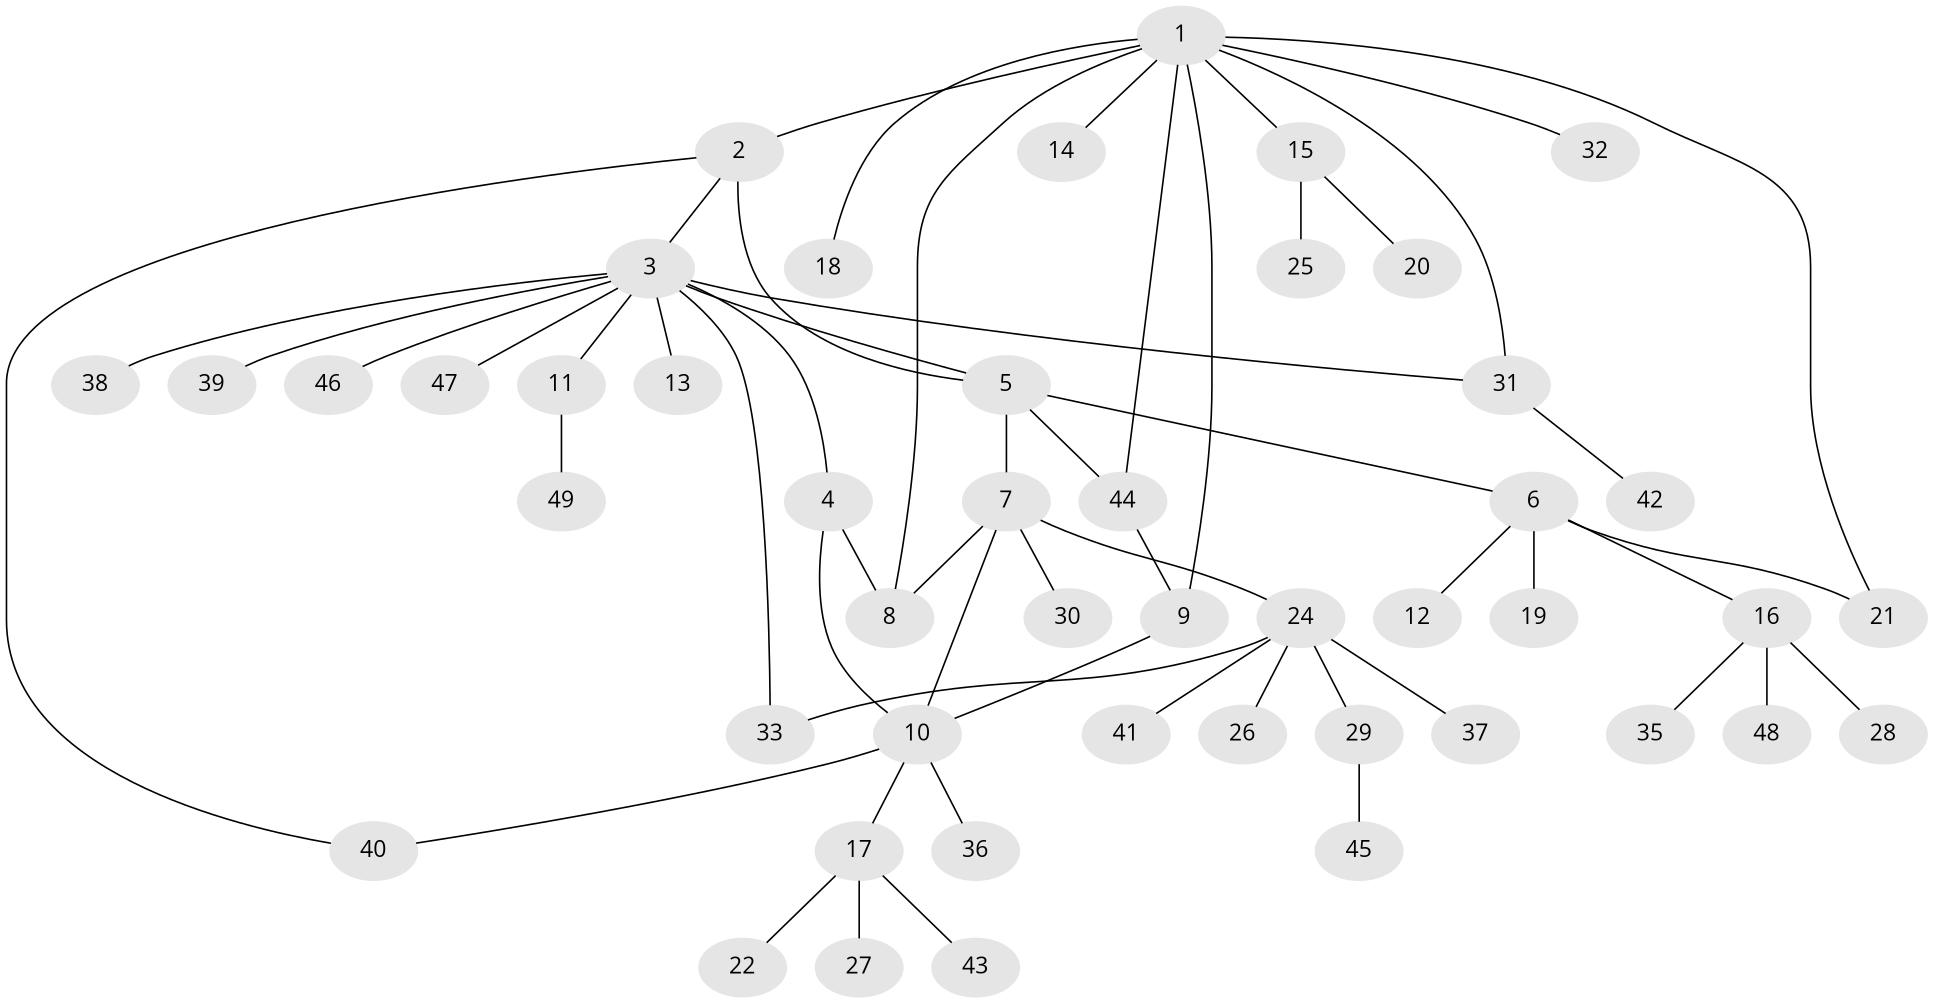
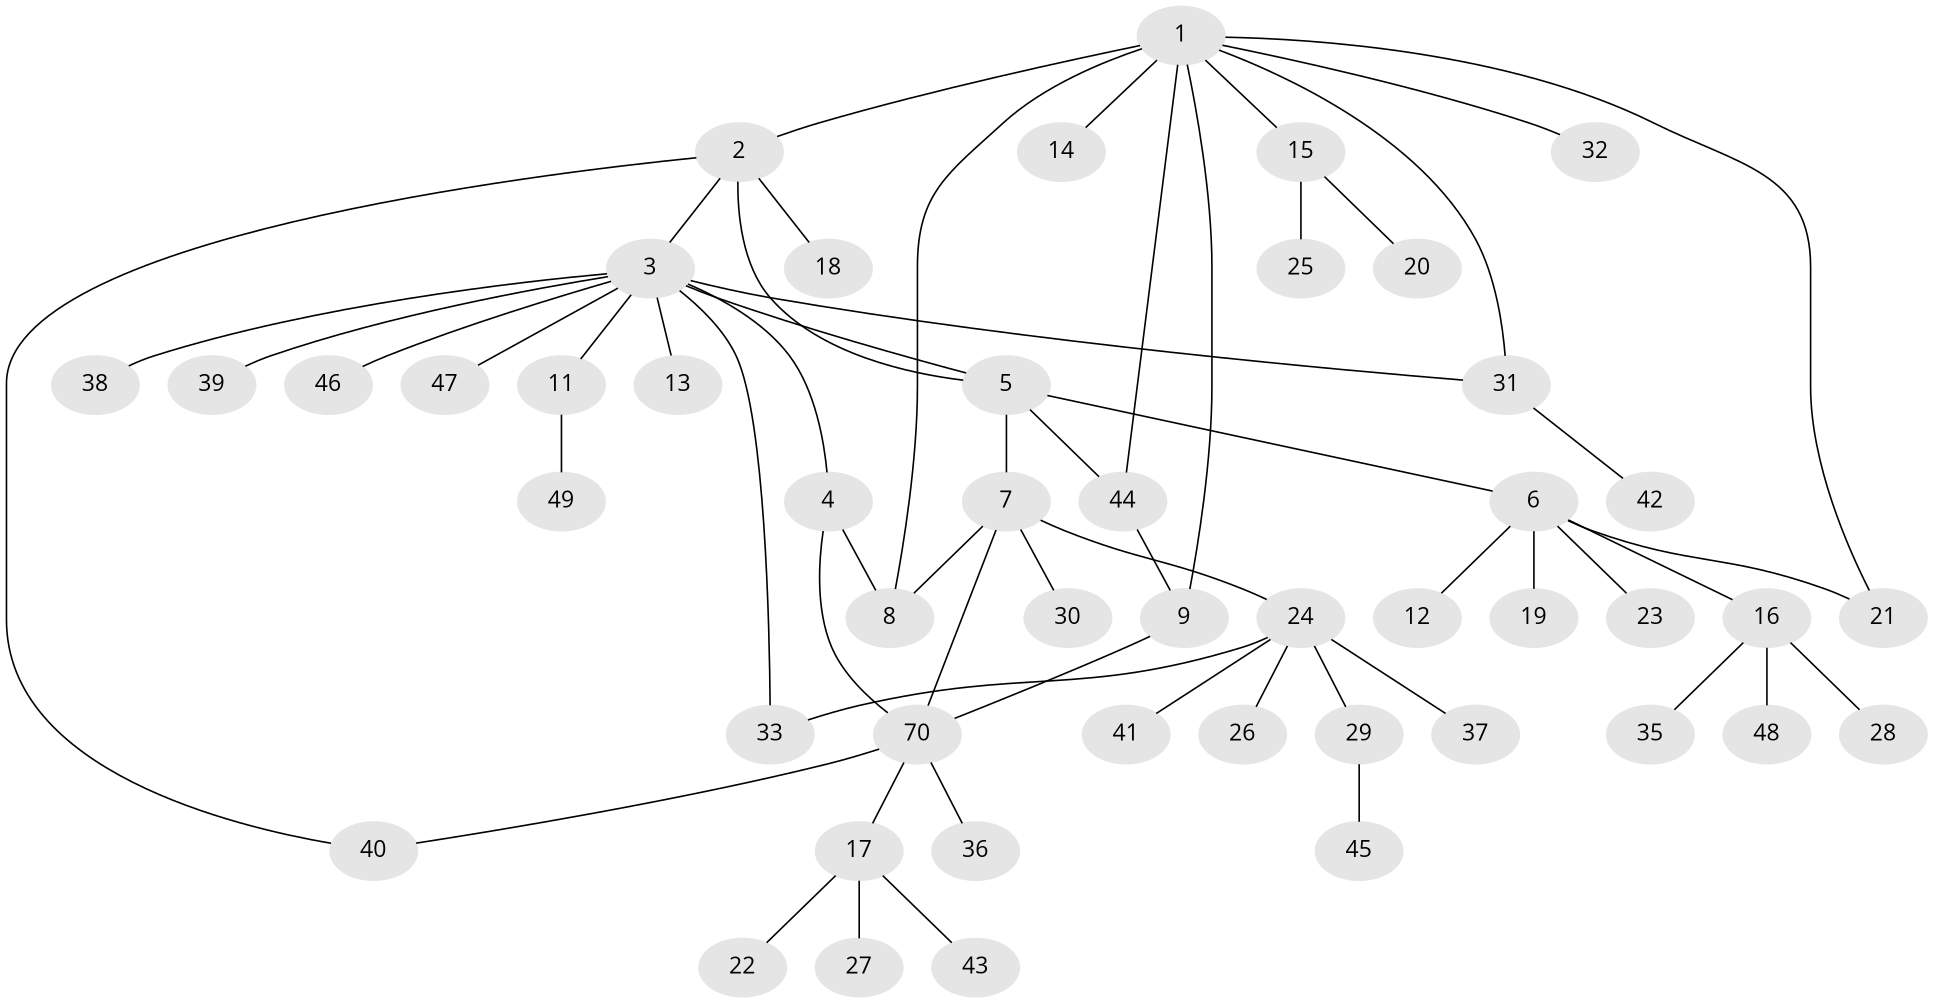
edge "1" -- "18": now "2" -- "18"
node "23": added
node "10": label "10" -> "70"
